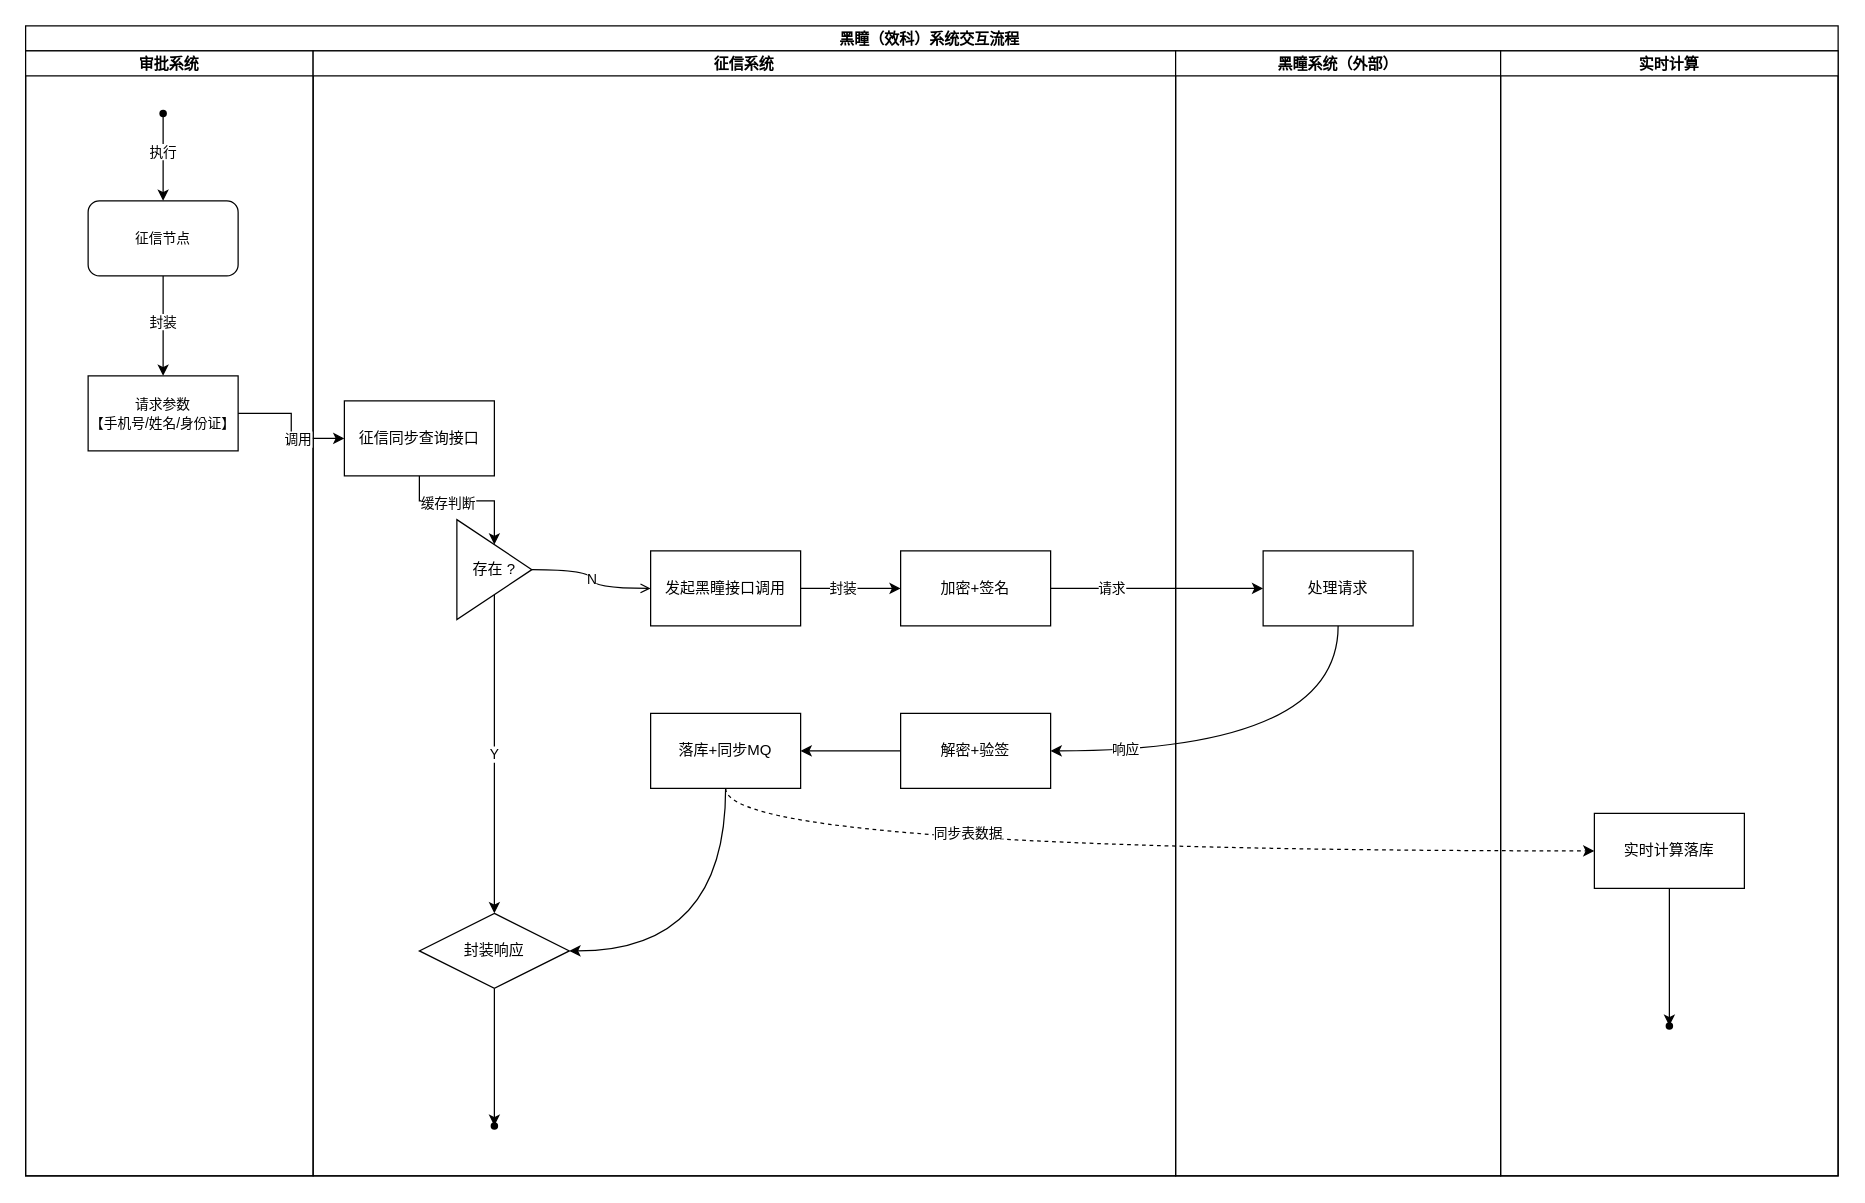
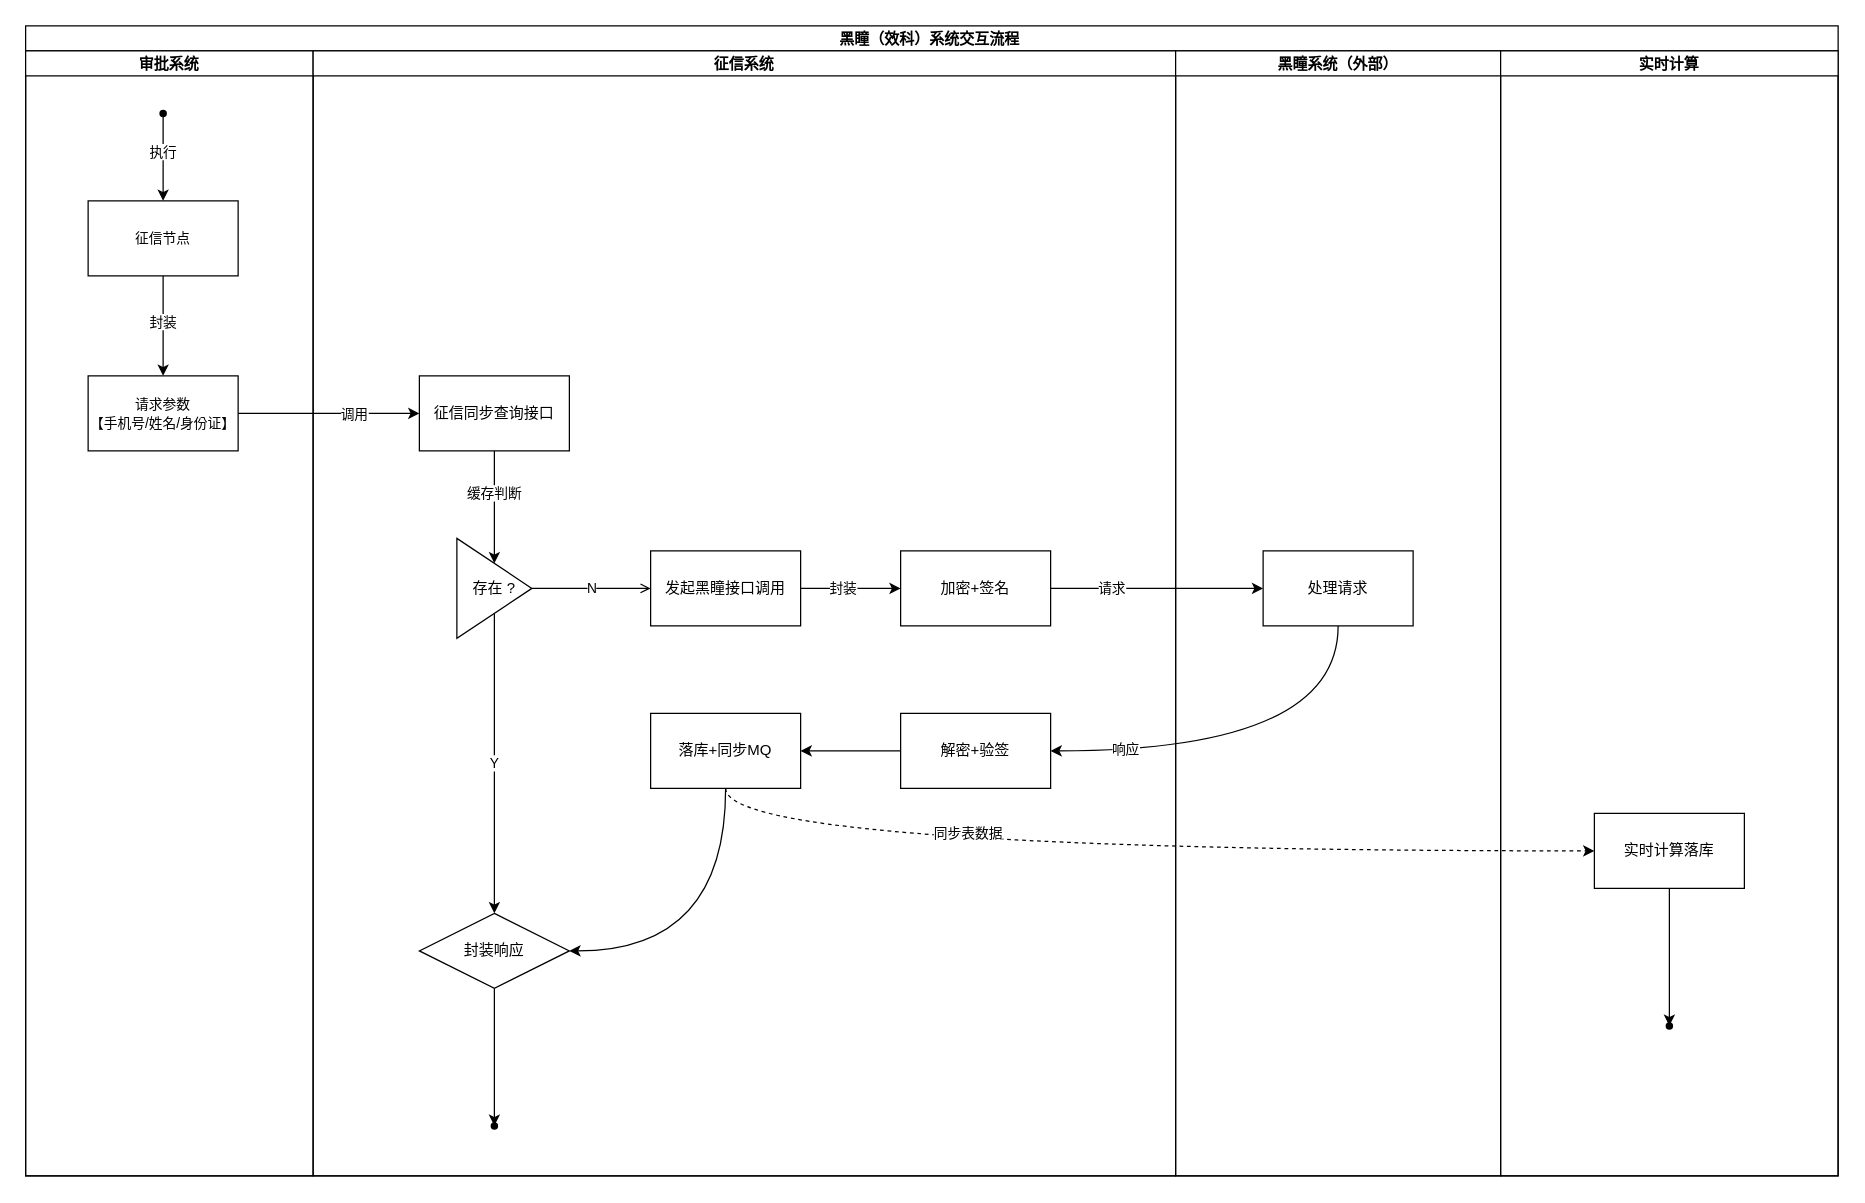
node "征信节点": shape rounded rectangle -> rectangle
node "征信同步查询接口": moved (419, 438) -> (494, 413)
node "存在 ?": moved (494, 569) -> (494, 588)
